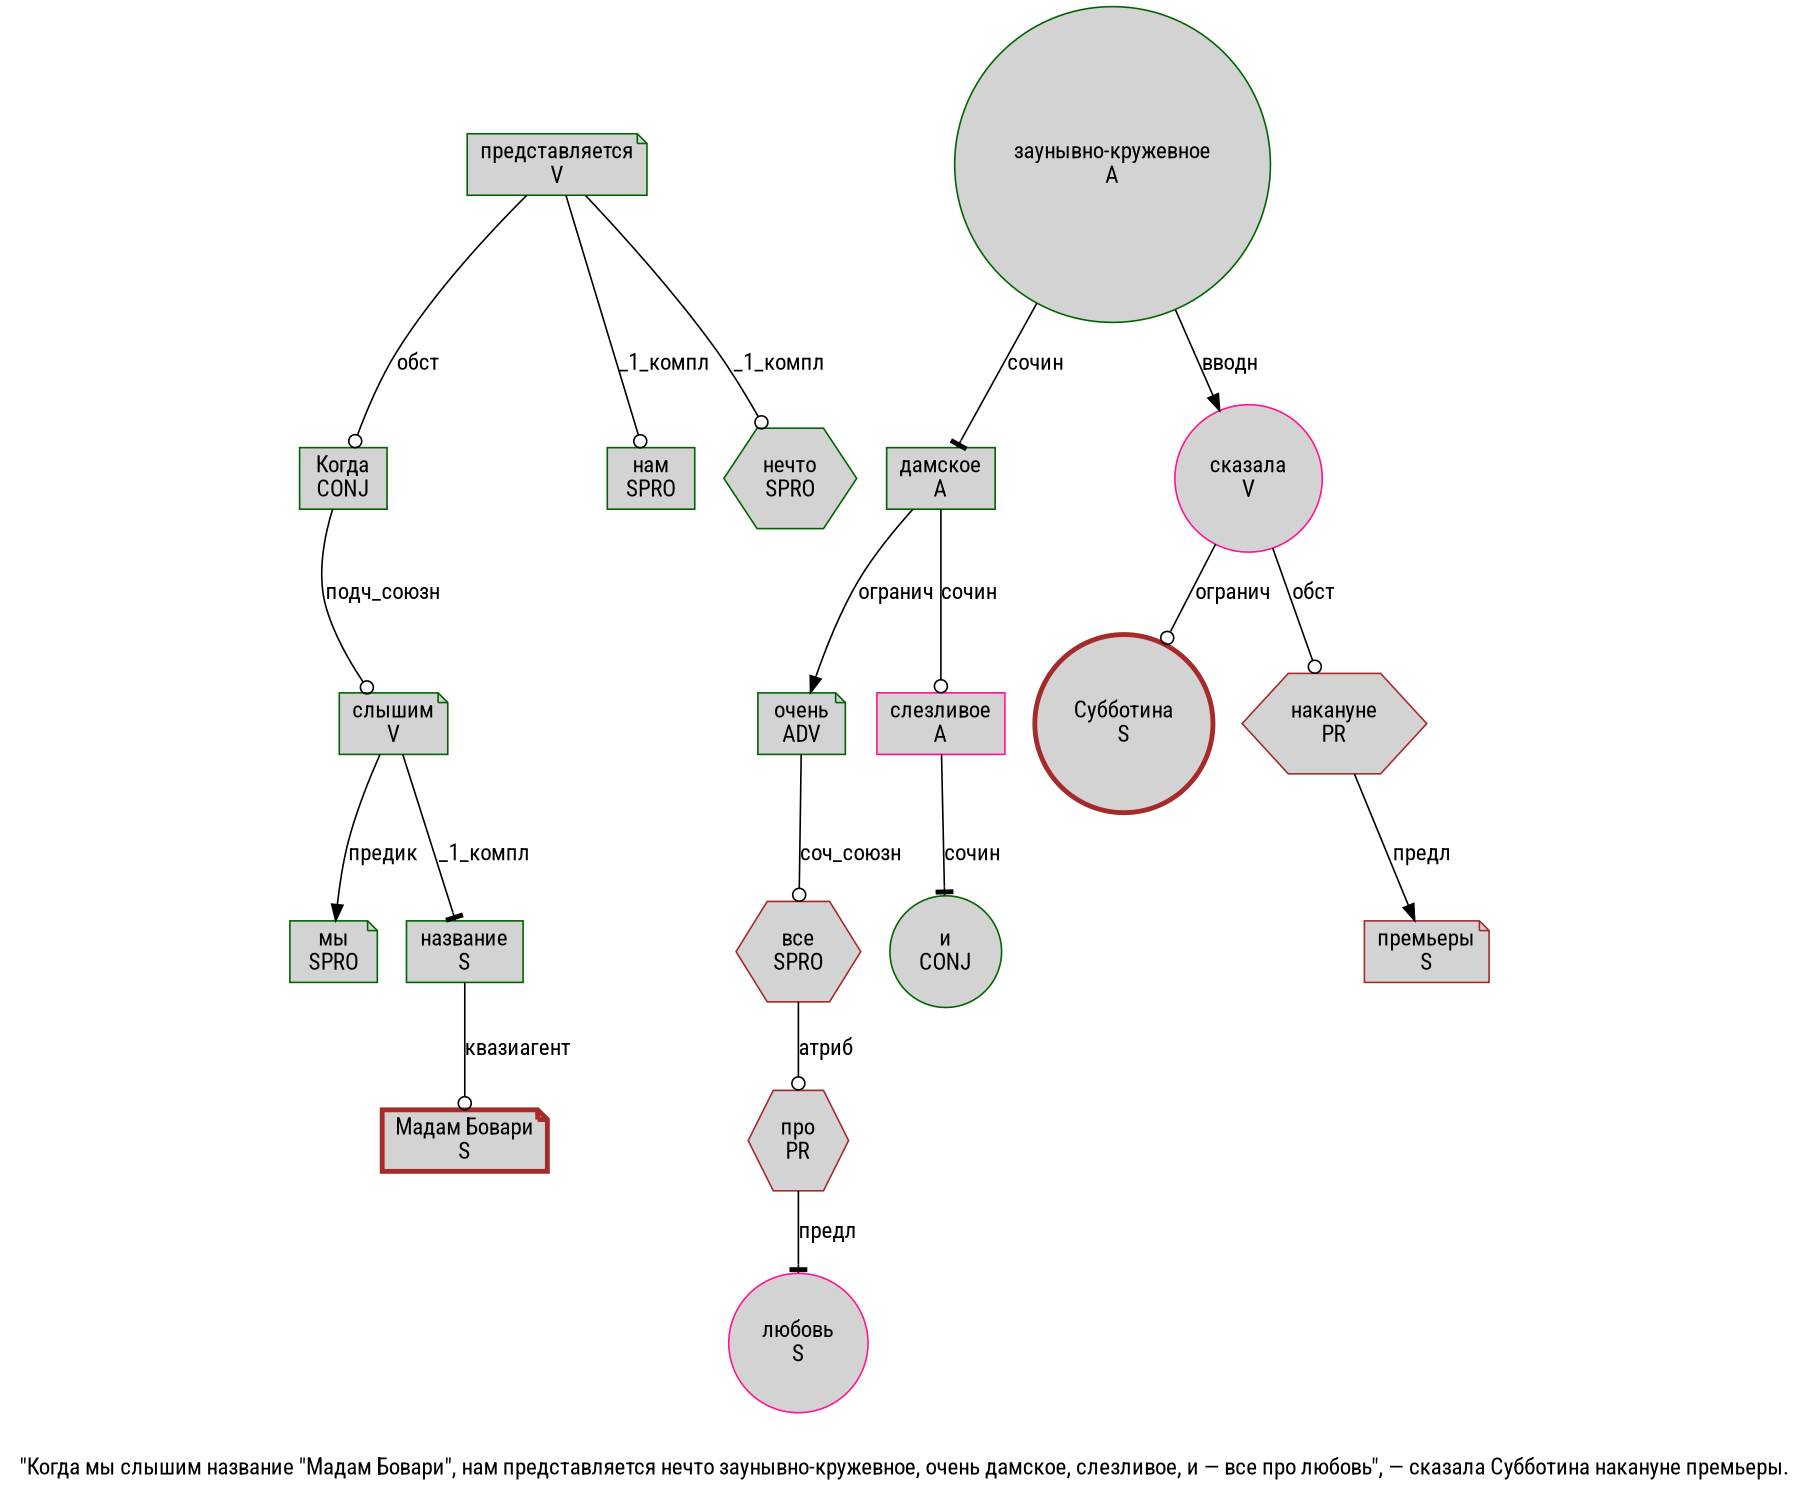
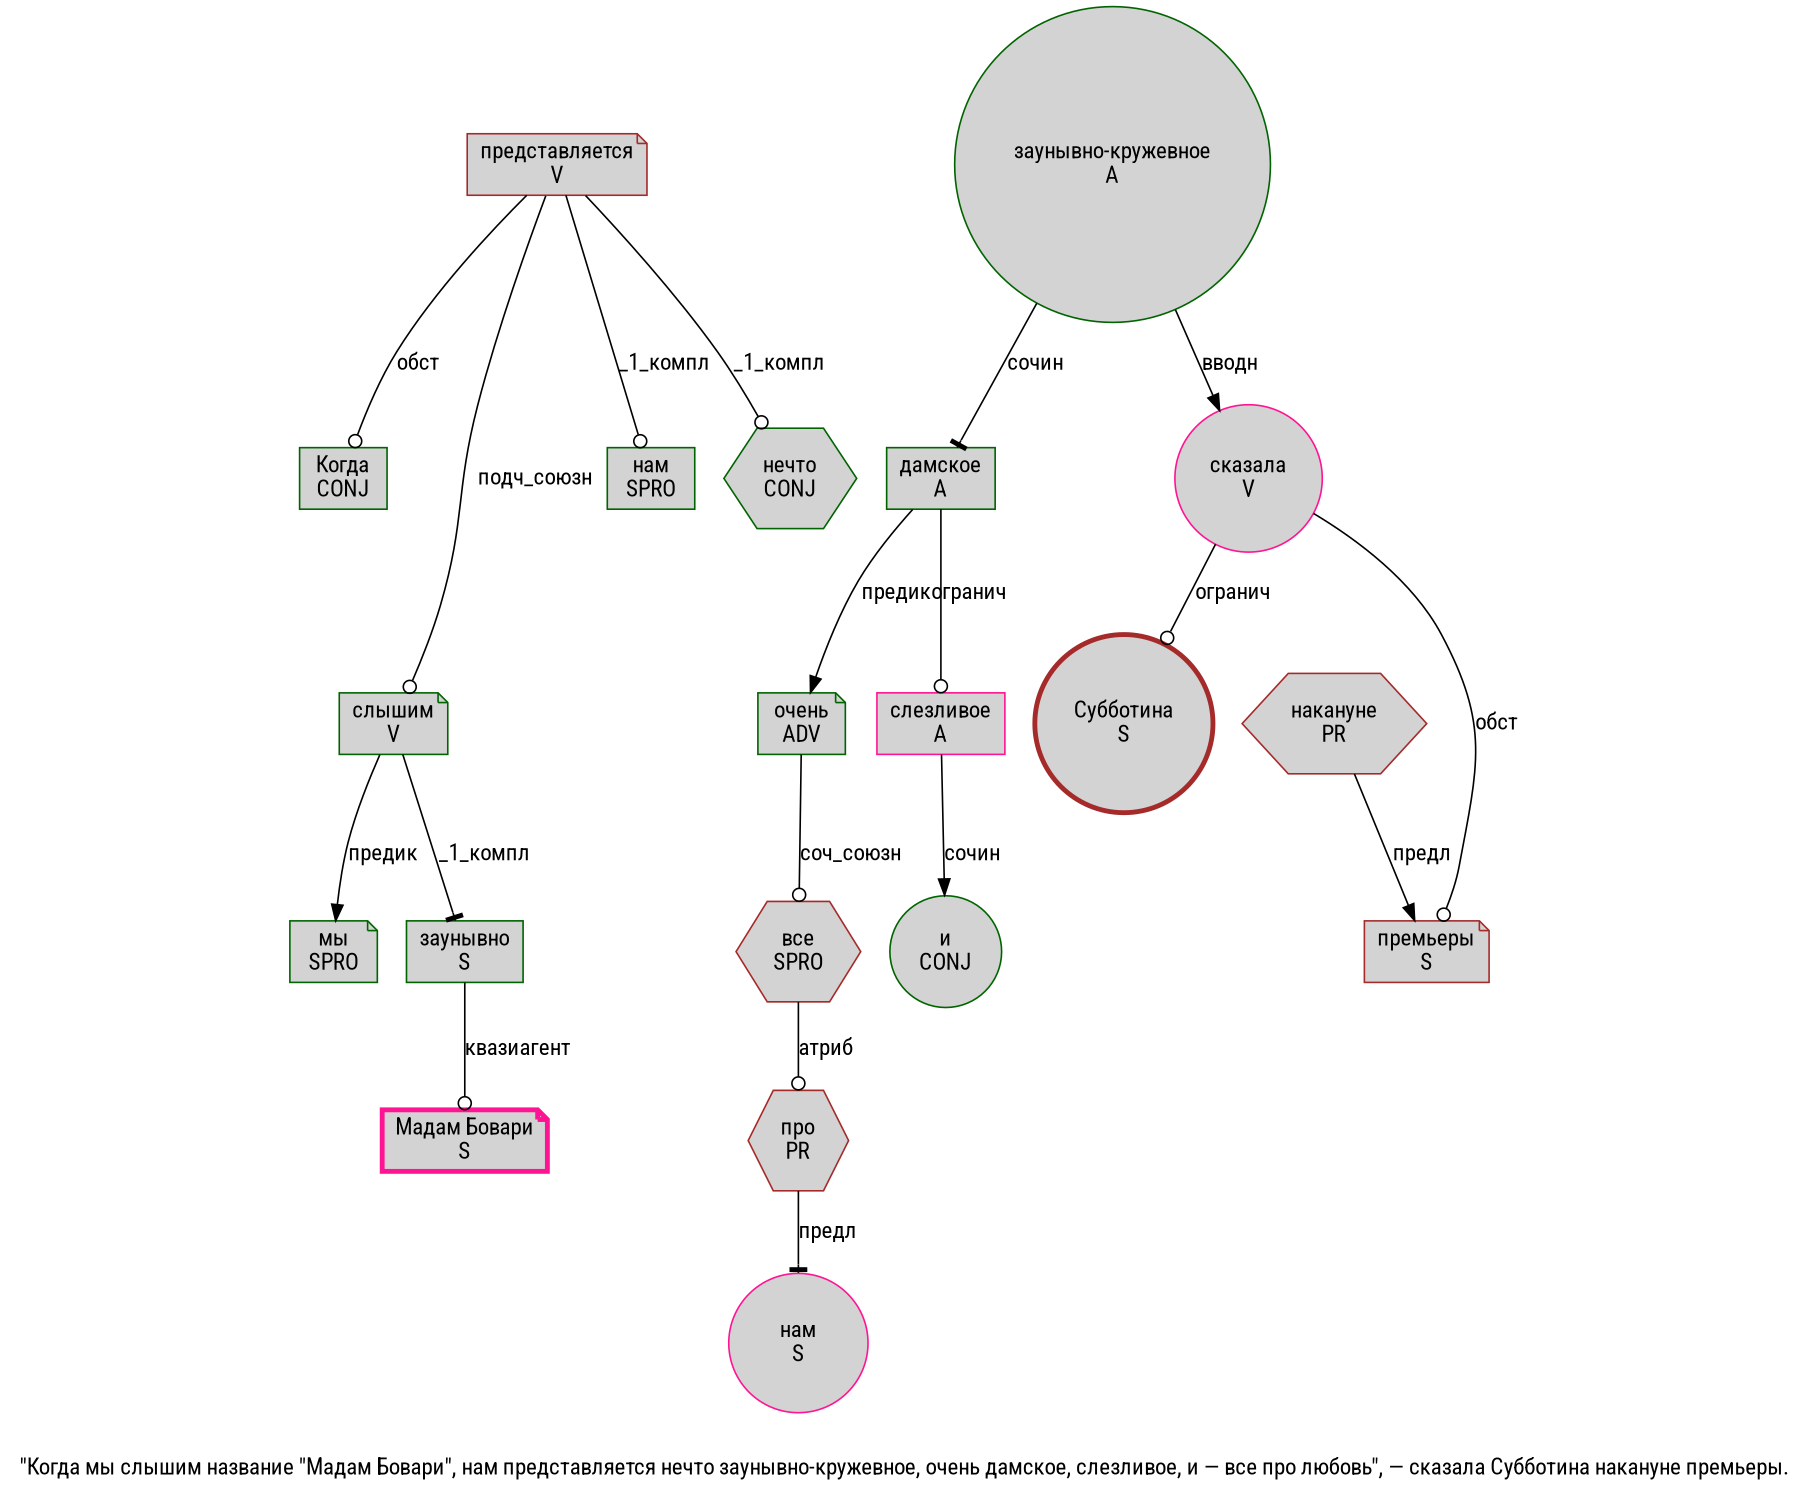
node "представляется V": color darkgreen -> brown
node "нечто SPRO": label "нечто SPRO" -> "нечто CONJ"
edge "дамское A" -> "очень ADV": label "огранич" -> "предик"
edge "дамское A" -> "слезливое A": label "сочин" -> "огранич"
edge "Когда CONJ" -> "слышим V": now "представляется V" -> "слышим V"
edge "сказала V" -> "накануне PR": now "сказала V" -> "премьеры S"
edge "слезливое A" -> "и CONJ": arrowhead tee -> normal
node "название S": label "название S" -> "заунывно S"
node "Мадам Бовари S": color brown -> deeppink
node "любовь S": label "любовь S" -> "нам S"
